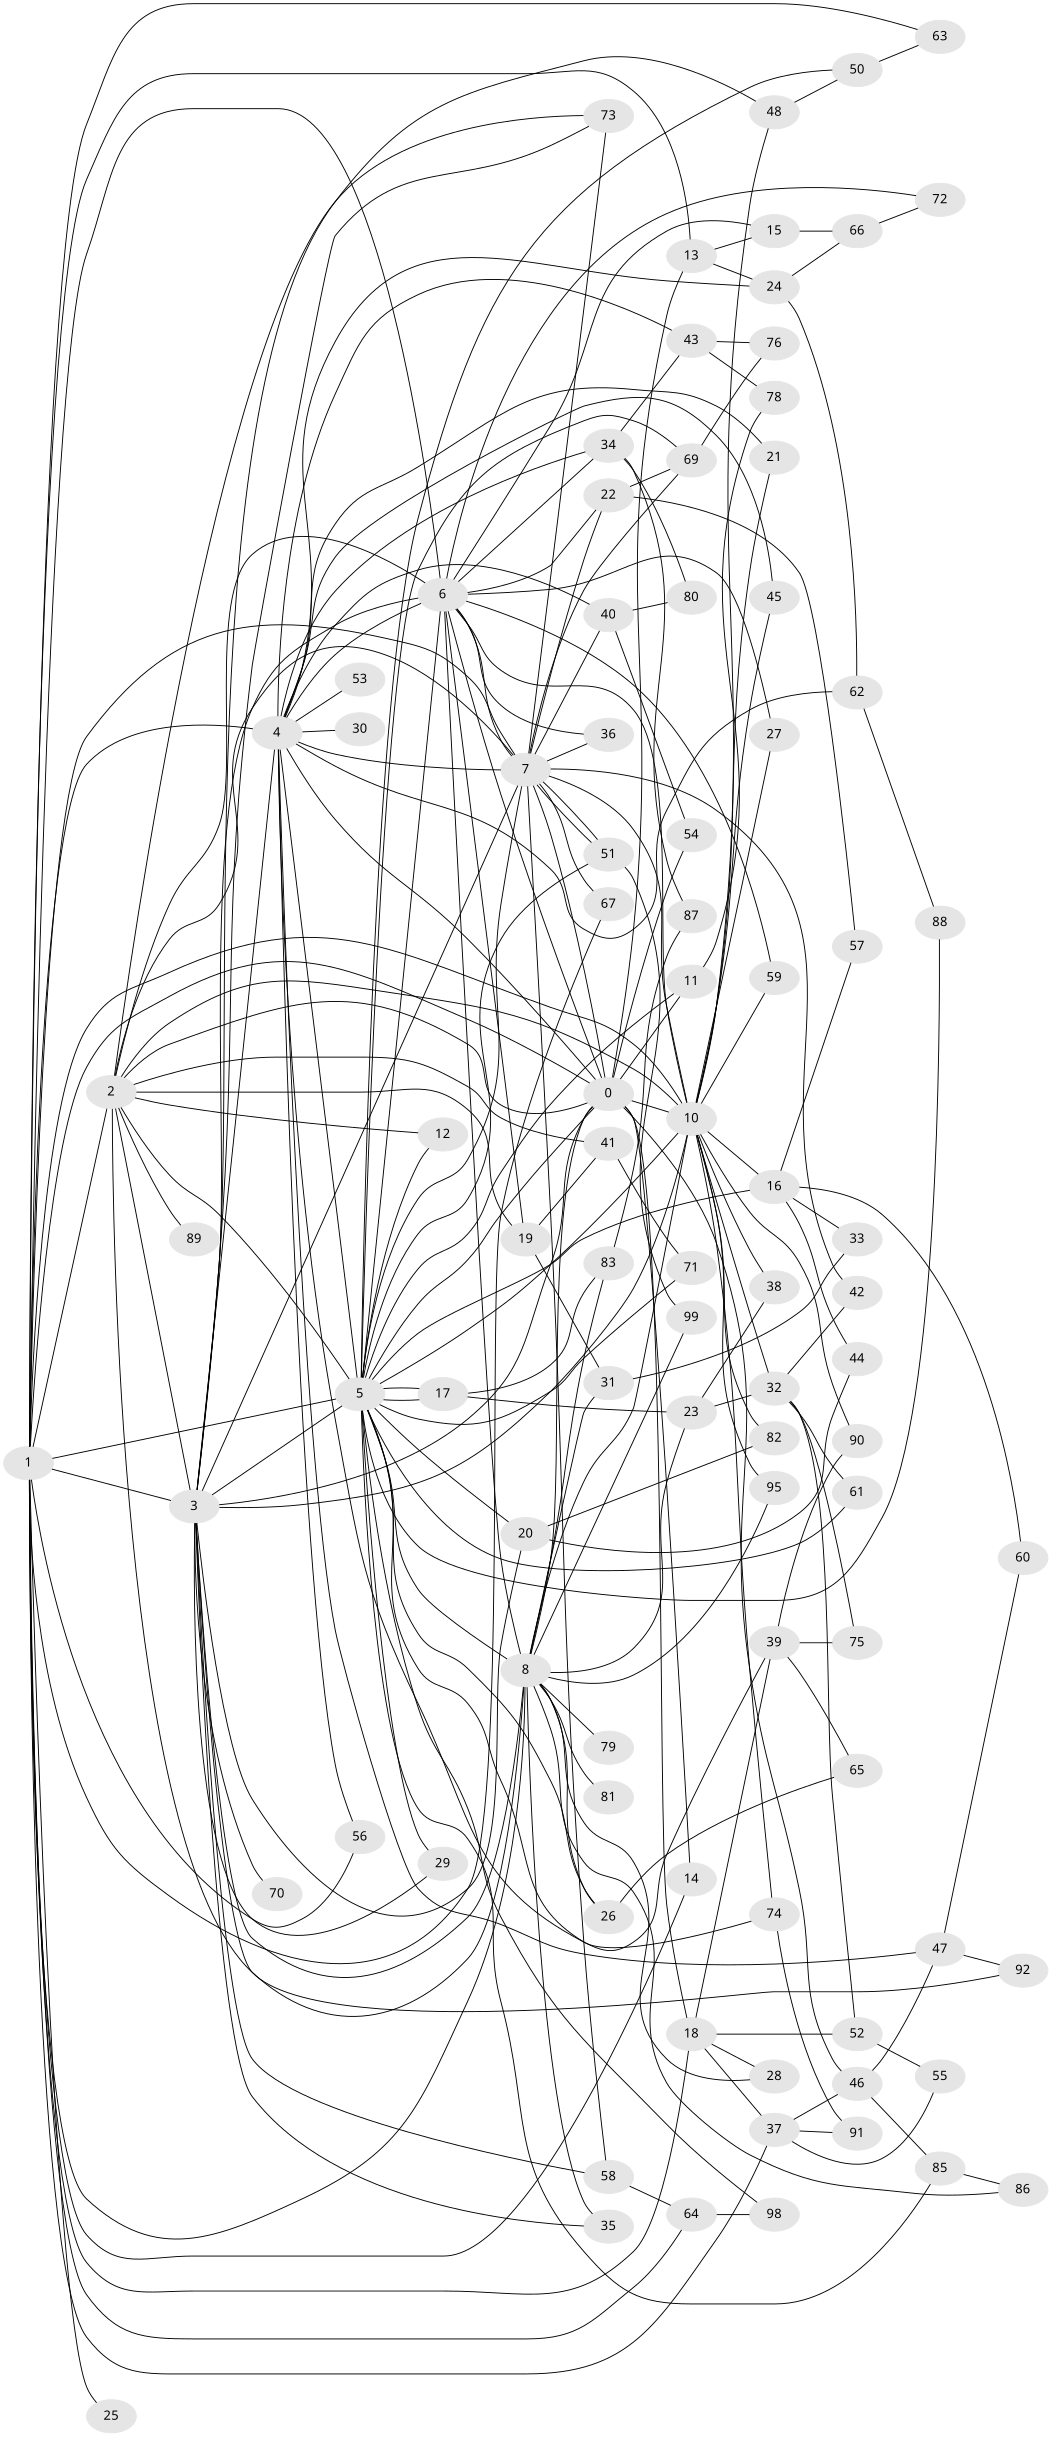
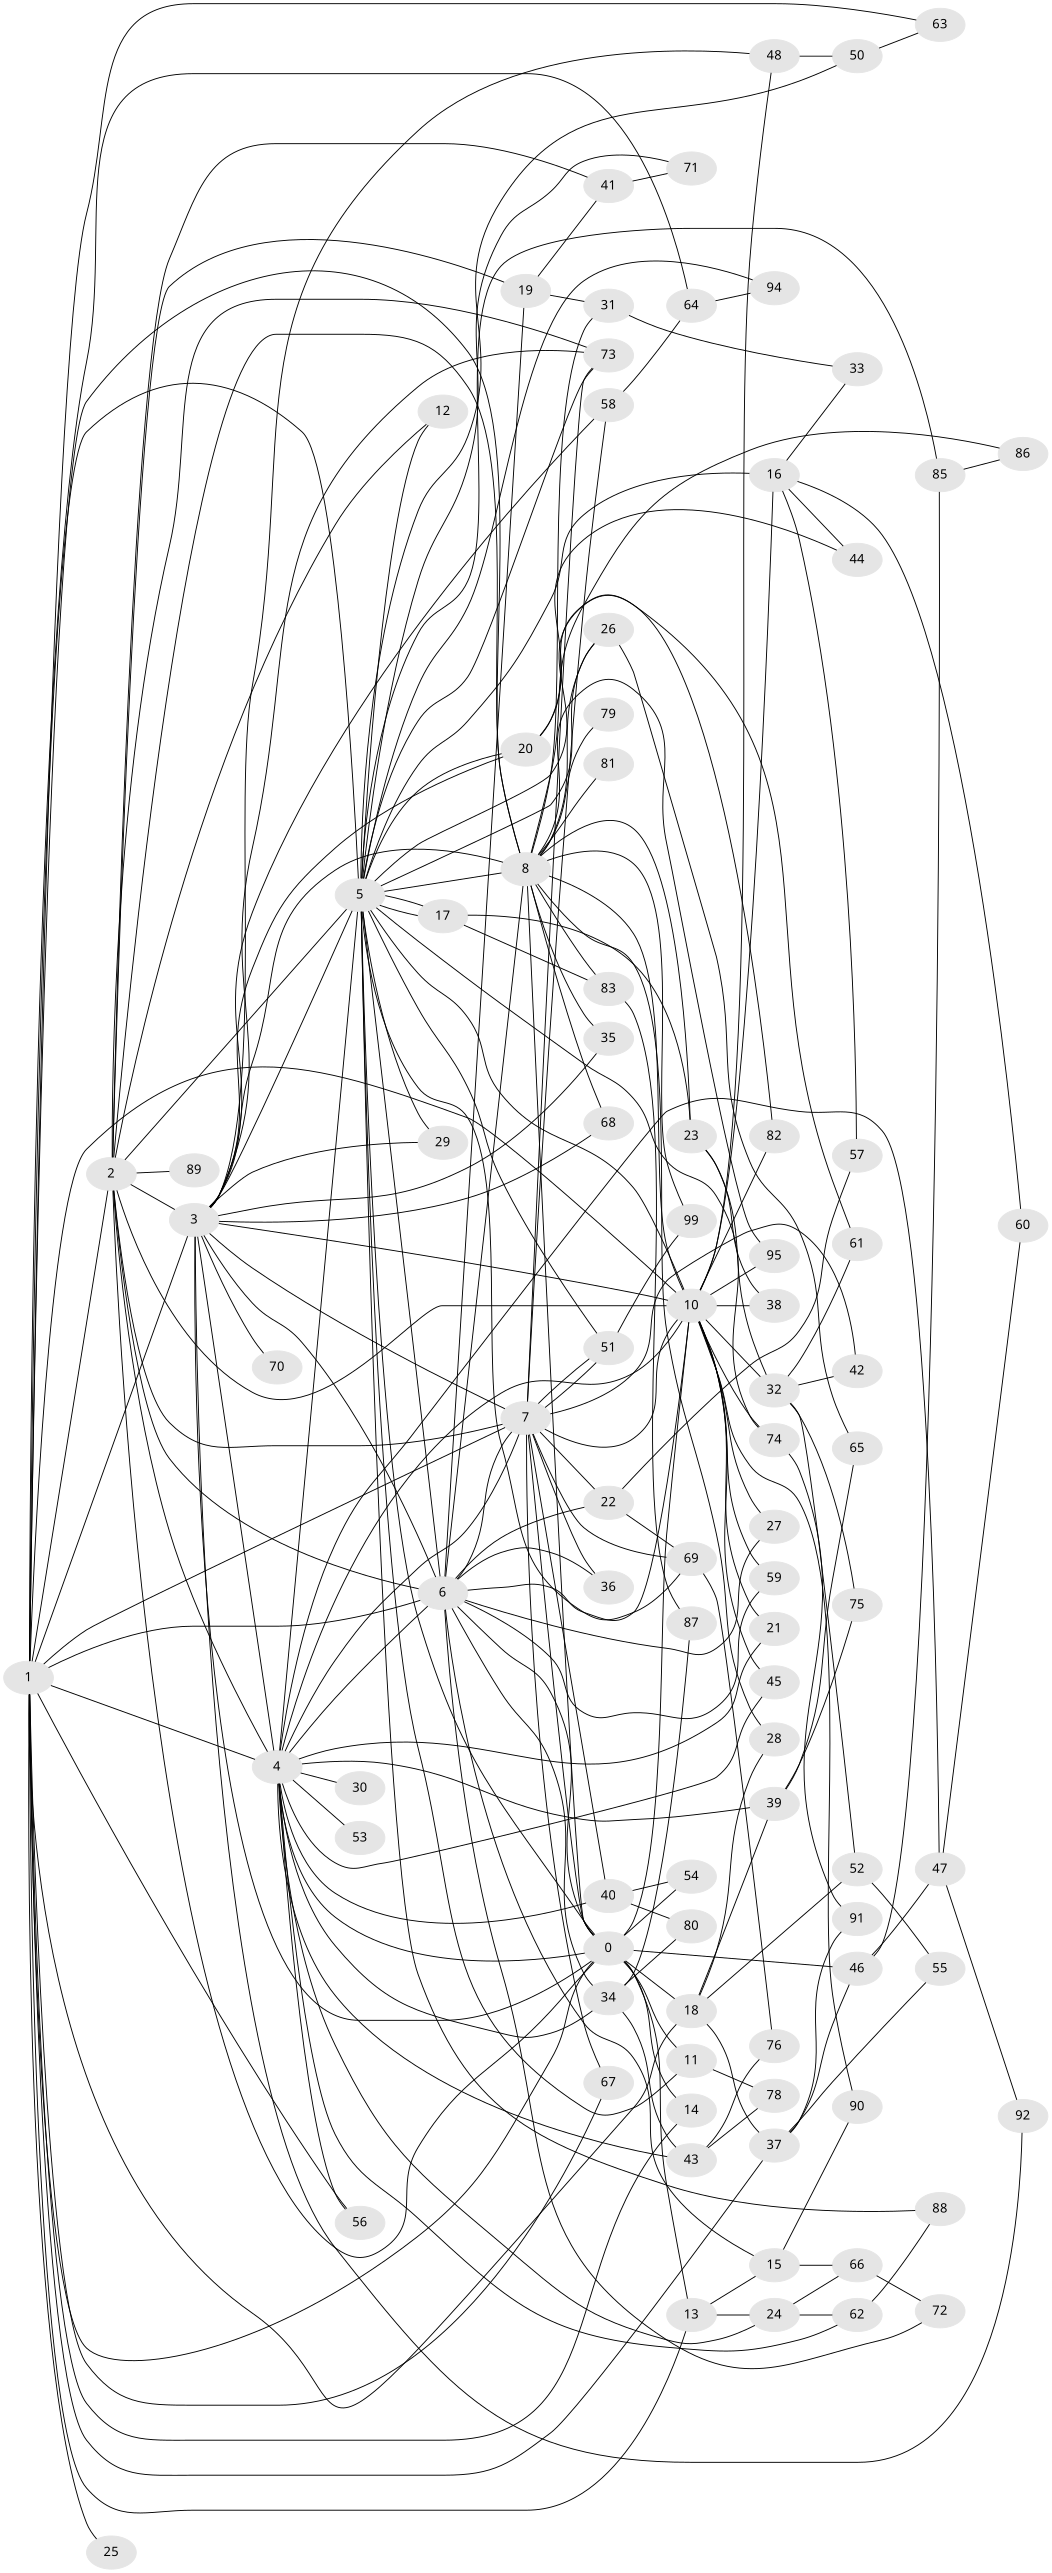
edge "7" -- "5": now "73" -- "5"
node "68": added
edge "2" -- "4": added
edge "10" -- "4": added
edge "90" -- "39": now "90" -- "15"
node "98": label "98" -> "94"
